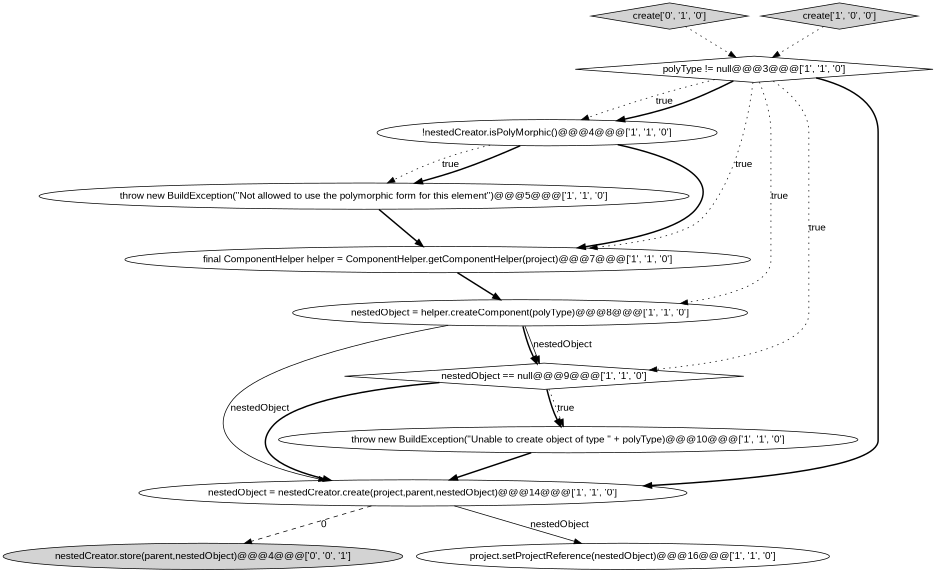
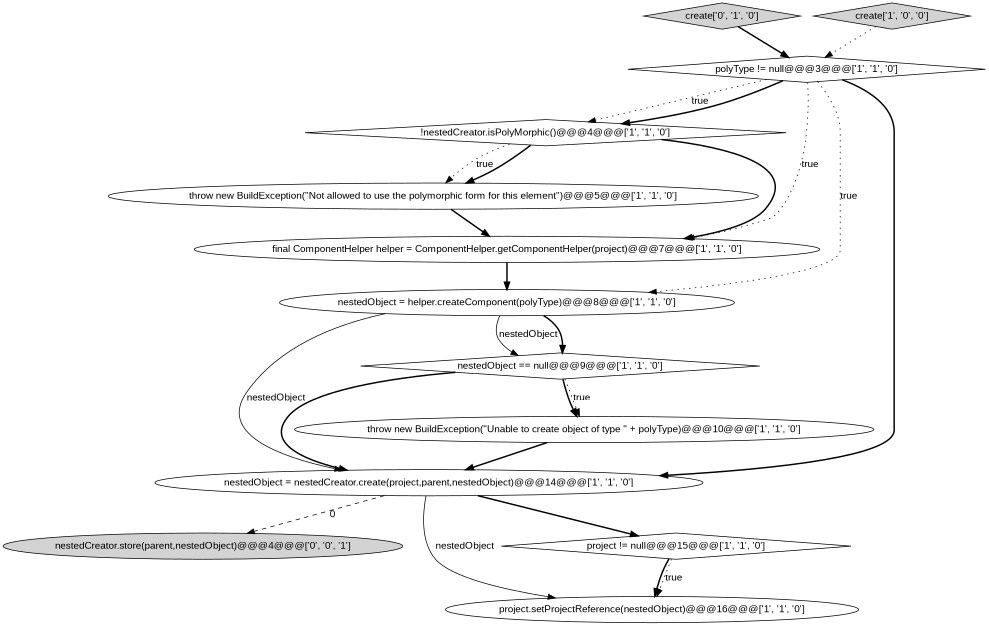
edge "create['0', '1', '0']" -> "polyType != null@@@3@@@['1', '1', '0']": style dotted -> bold
node "!nestedCreator.isPolyMorphic()@@@4@@@['1', '1', '0']": shape ellipse -> diamond
edge "polyType != null@@@3@@@['1', '1', '0']" -> "nestedObject == null@@@9@@@['1', '1', '0']": removed, label "true"
node "project != null@@@15@@@['1', '1', '0']": added
